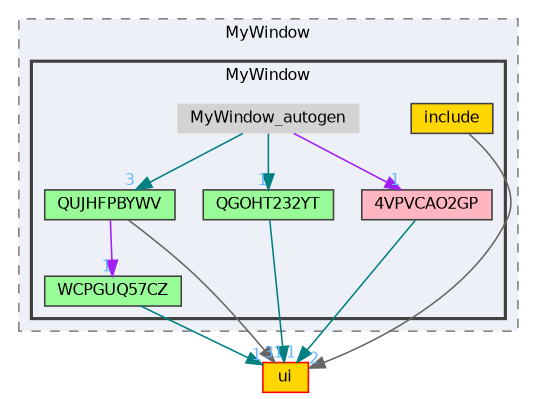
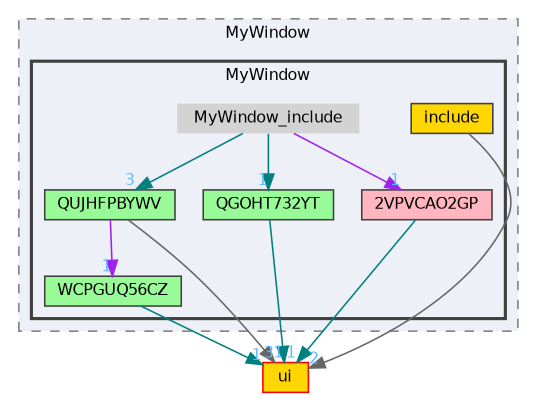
node "MyWindow_autogen": label "MyWindow_autogen" -> "MyWindow_include"
node "QGOHT232YT": label "QGOHT232YT" -> "QGOHT732YT"
node "4VPVCAO2GP": label "4VPVCAO2GP" -> "2VPVCAO2GP"
node "WCPGUQ57CZ": label "WCPGUQ57CZ" -> "WCPGUQ56CZ"
